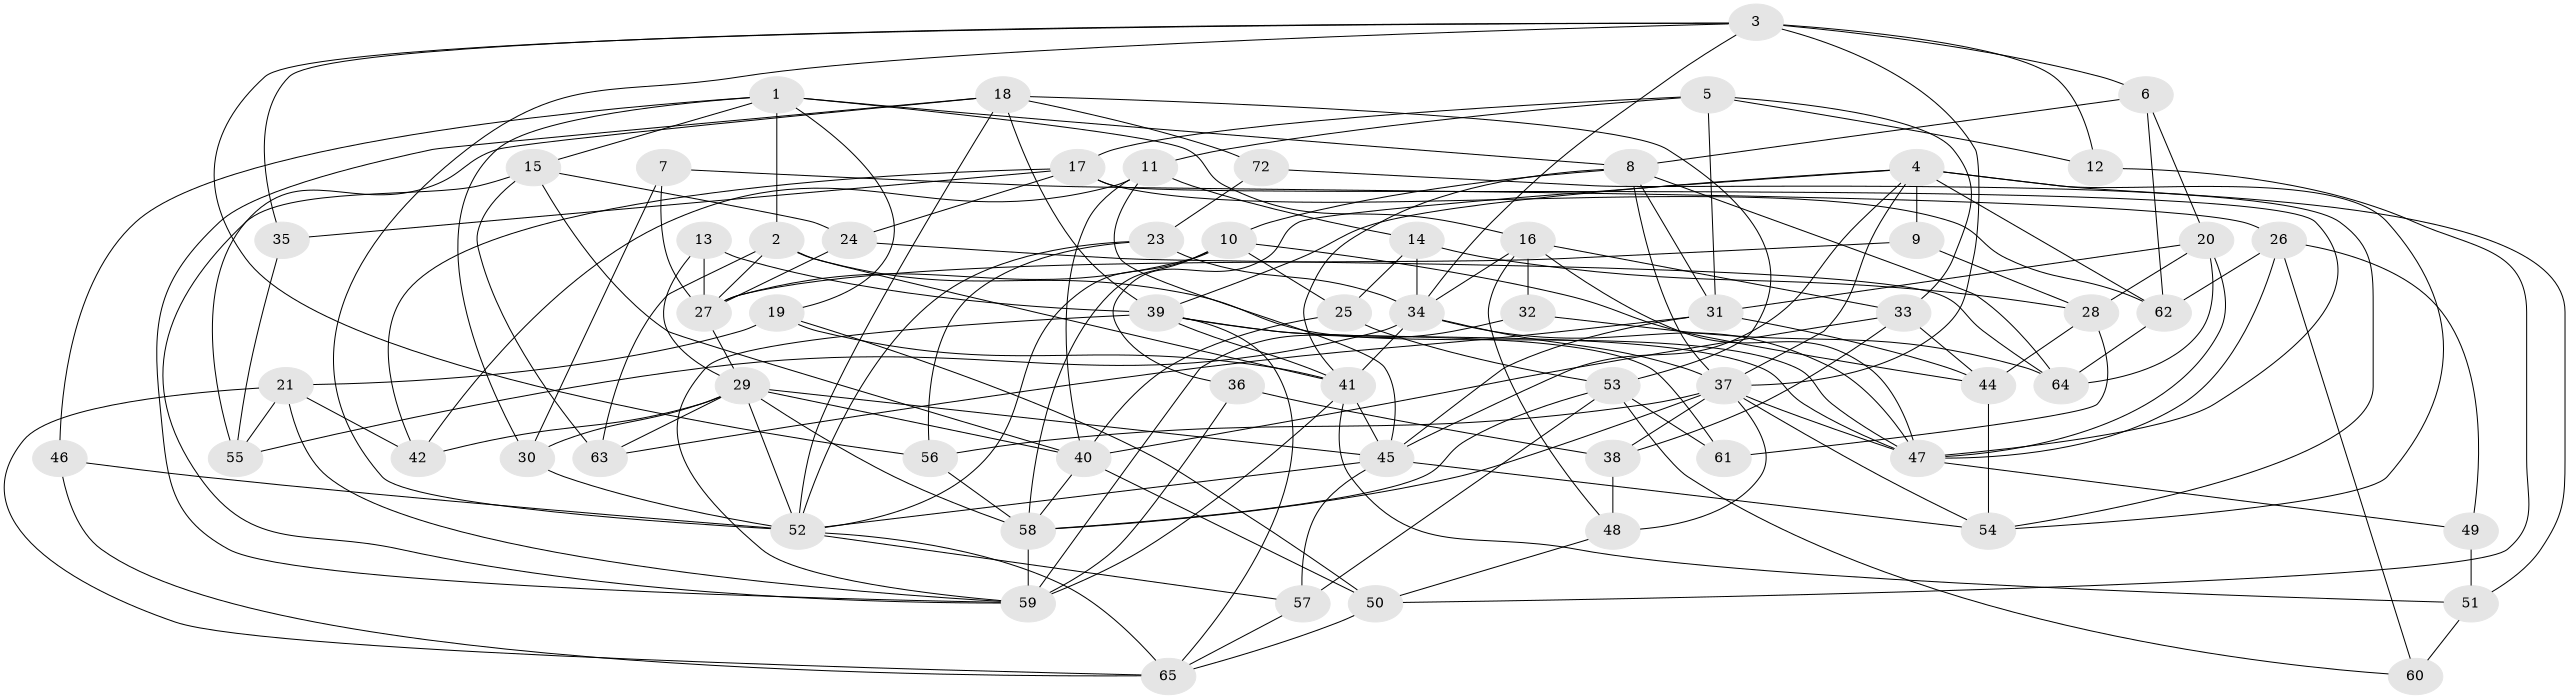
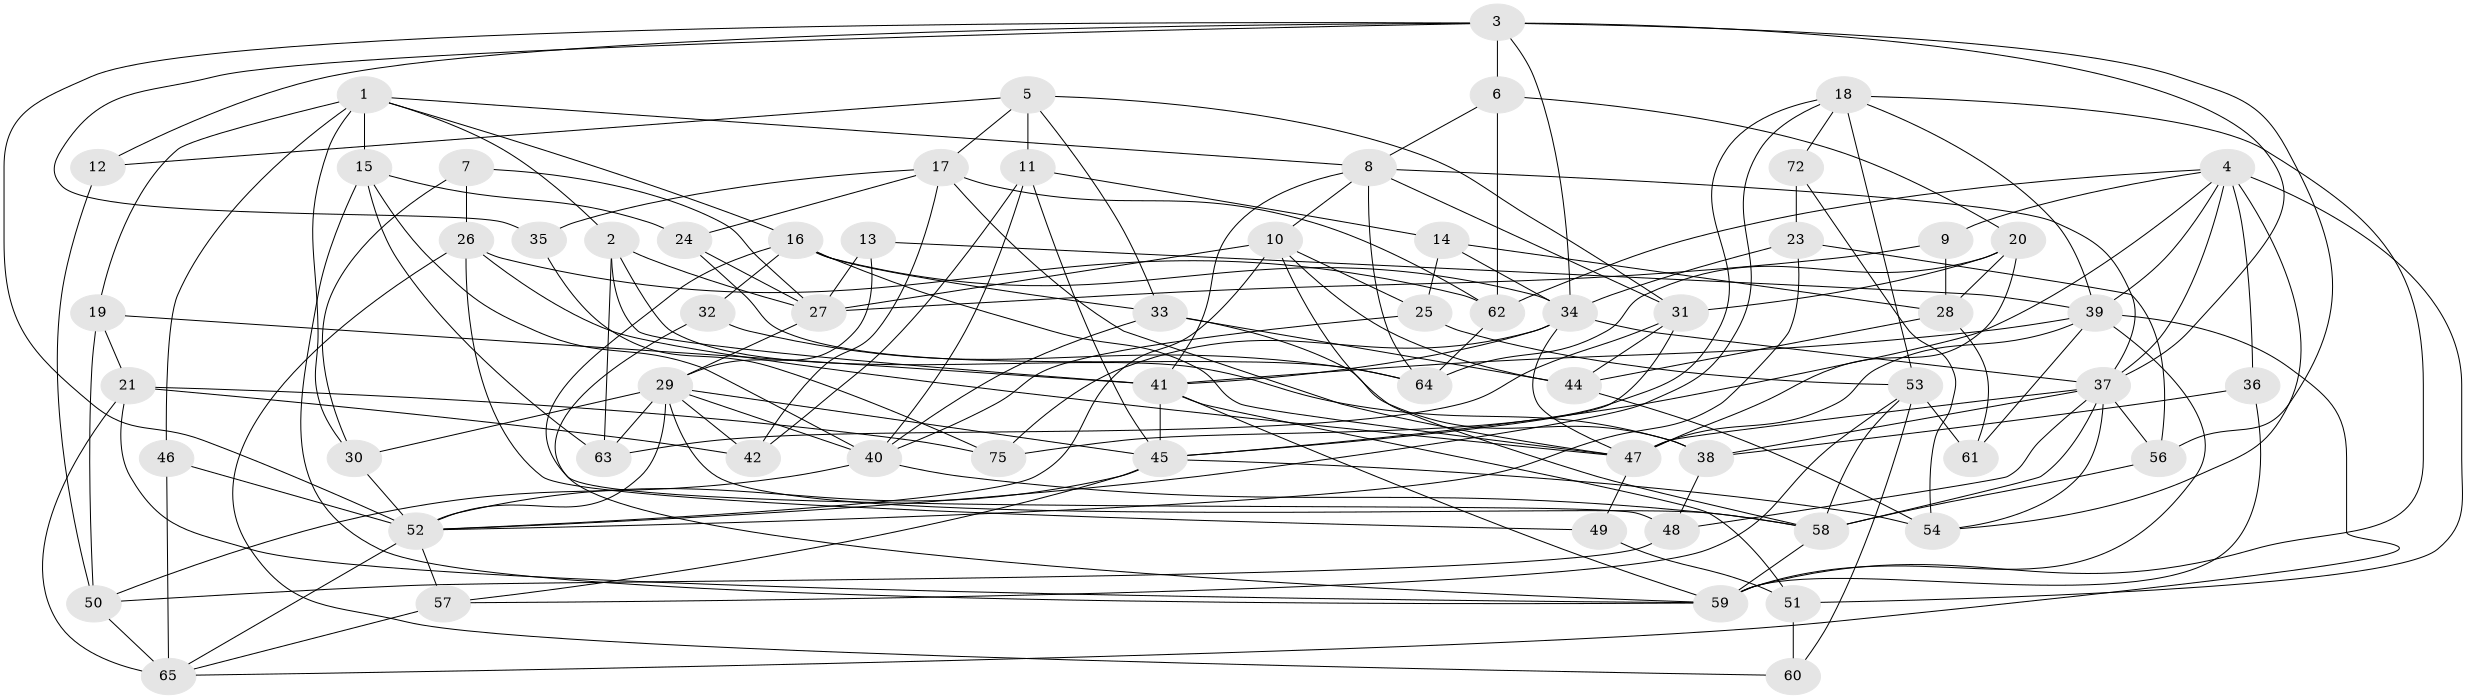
edge "2" -- "47": now "2" -- "38"
node "55": label "55" -> "75"
